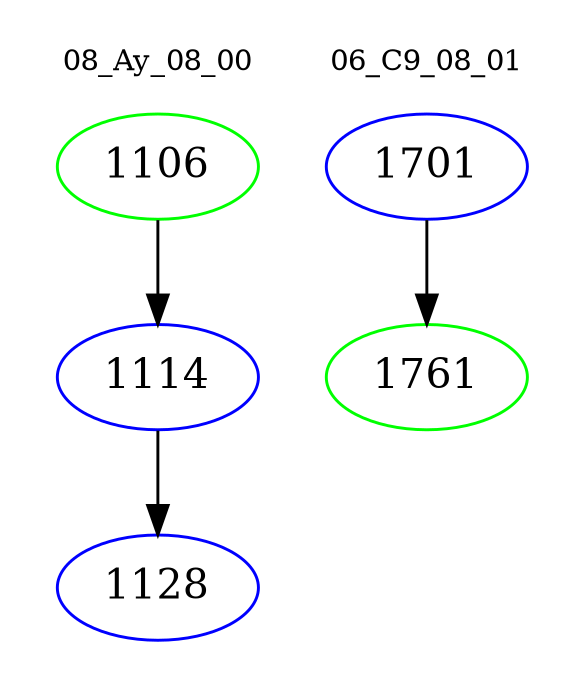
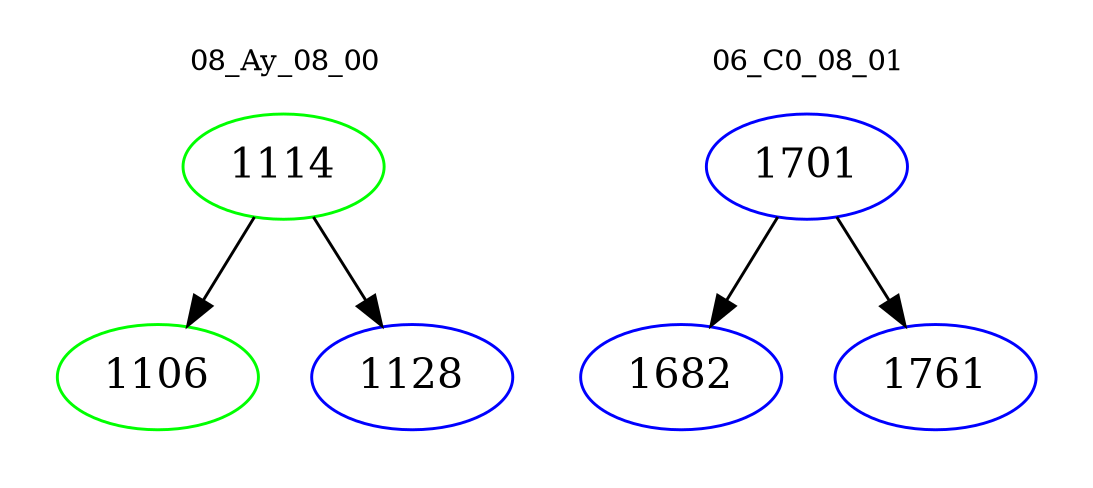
cluster "06_C9_08_01": label "06_C9_08_01" -> "06_C0_08_01"
edge "1106" -> "1114": reversed
node "1114": color blue -> green
node "1761": color green -> blue
node "1682": added
